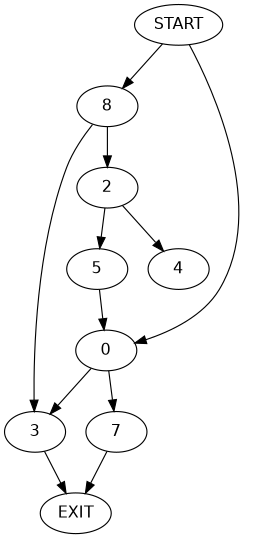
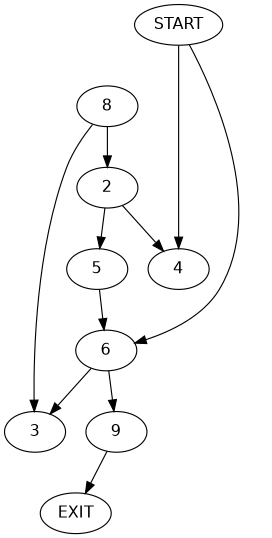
edge "START" -> "8": now "START" -> "4"
node "0": label "0" -> "6"
node "7": label "7" -> "9"
edge "3" -> "EXIT": removed
